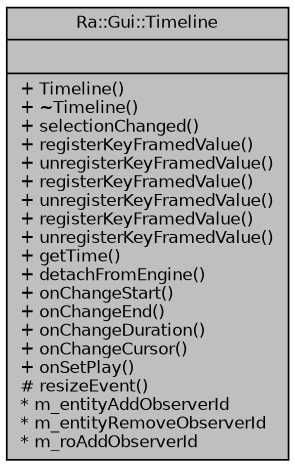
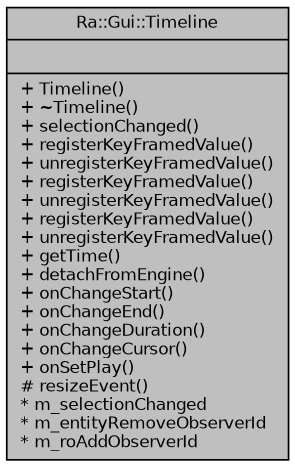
node "Ra::Gui::Timeline": text "* m_entityAddObserverId" -> "* m_selectionChanged"
